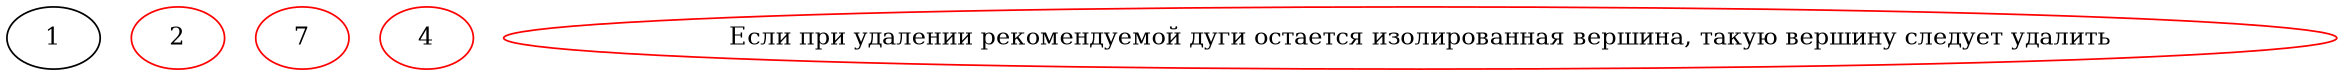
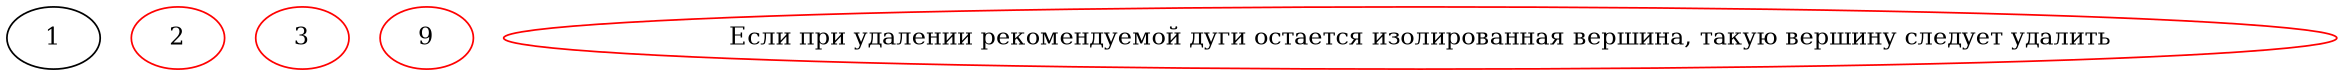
node "7": label "7" -> "3"
node "4": label "4" -> "9"
